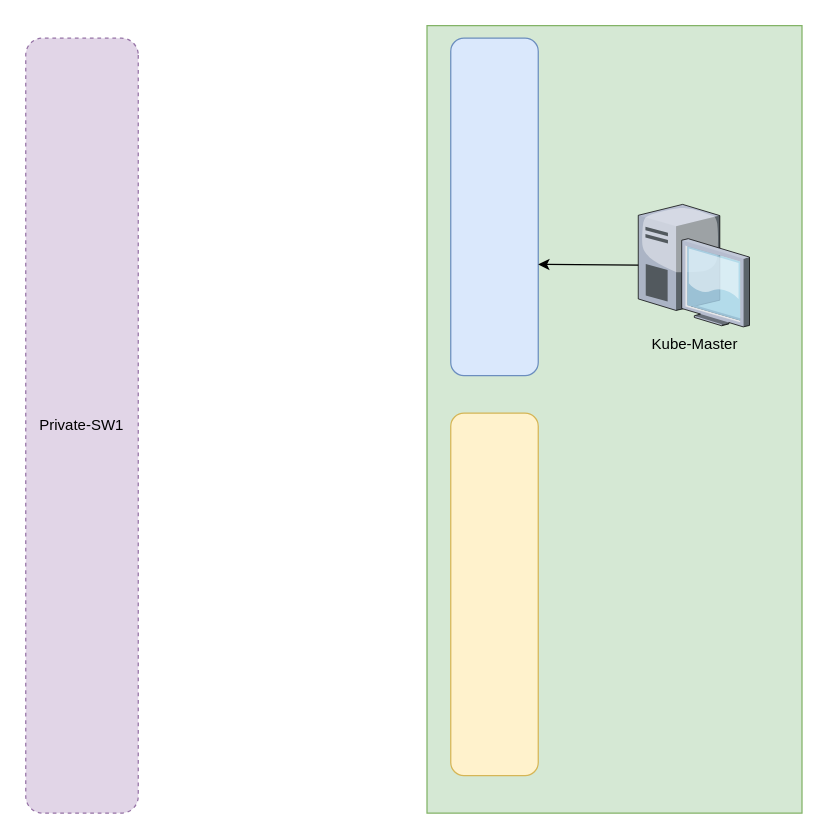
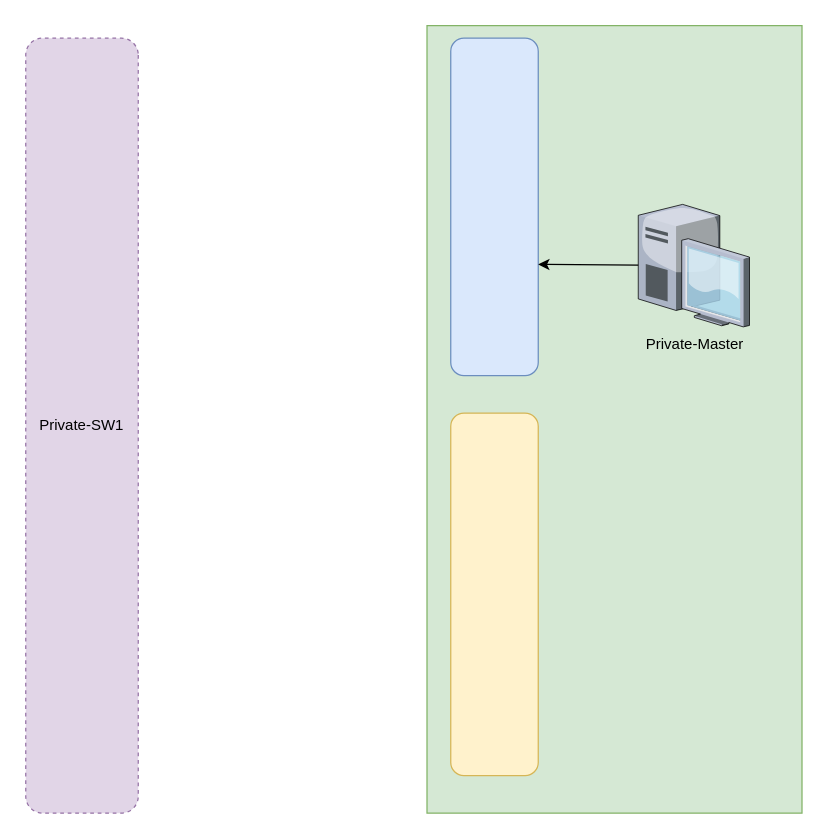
node "Kube-Master": label "Kube-Master" -> "Private-Master"
